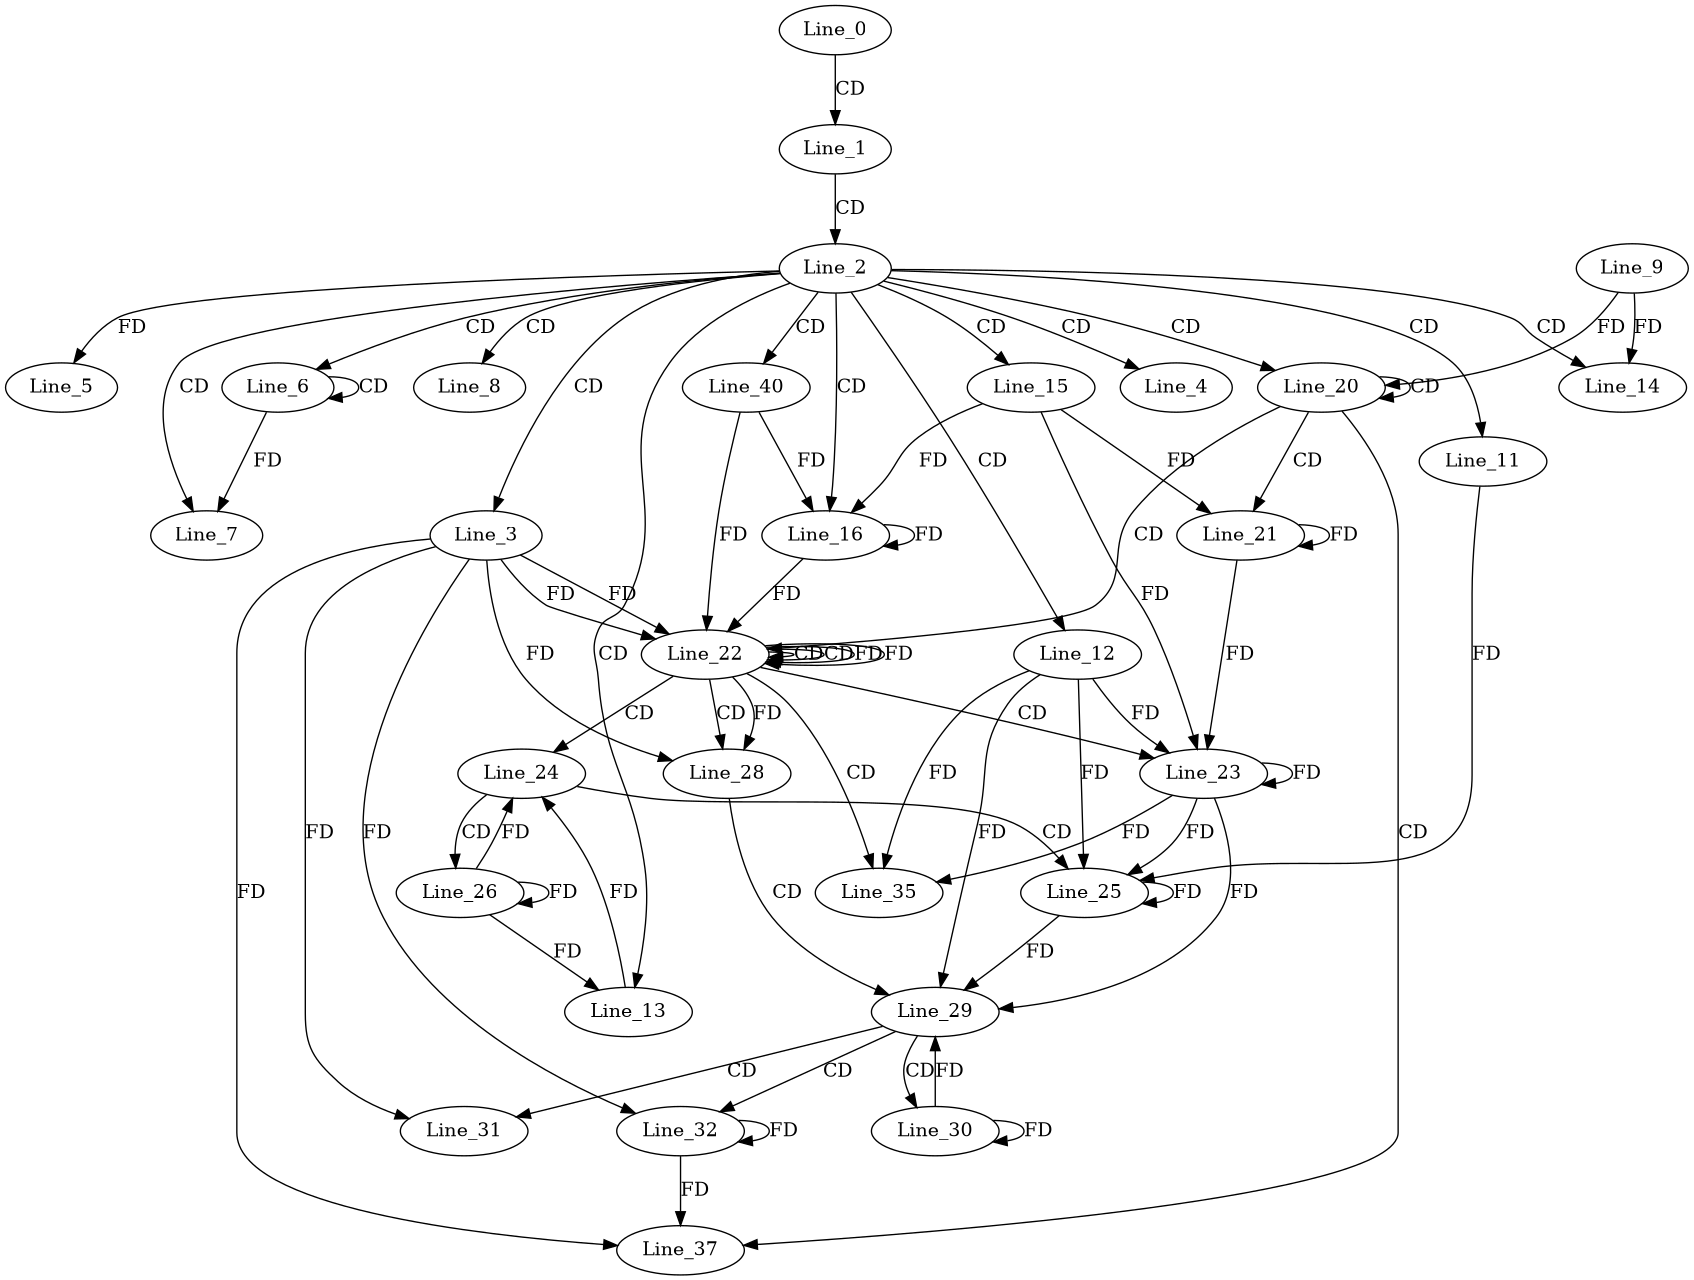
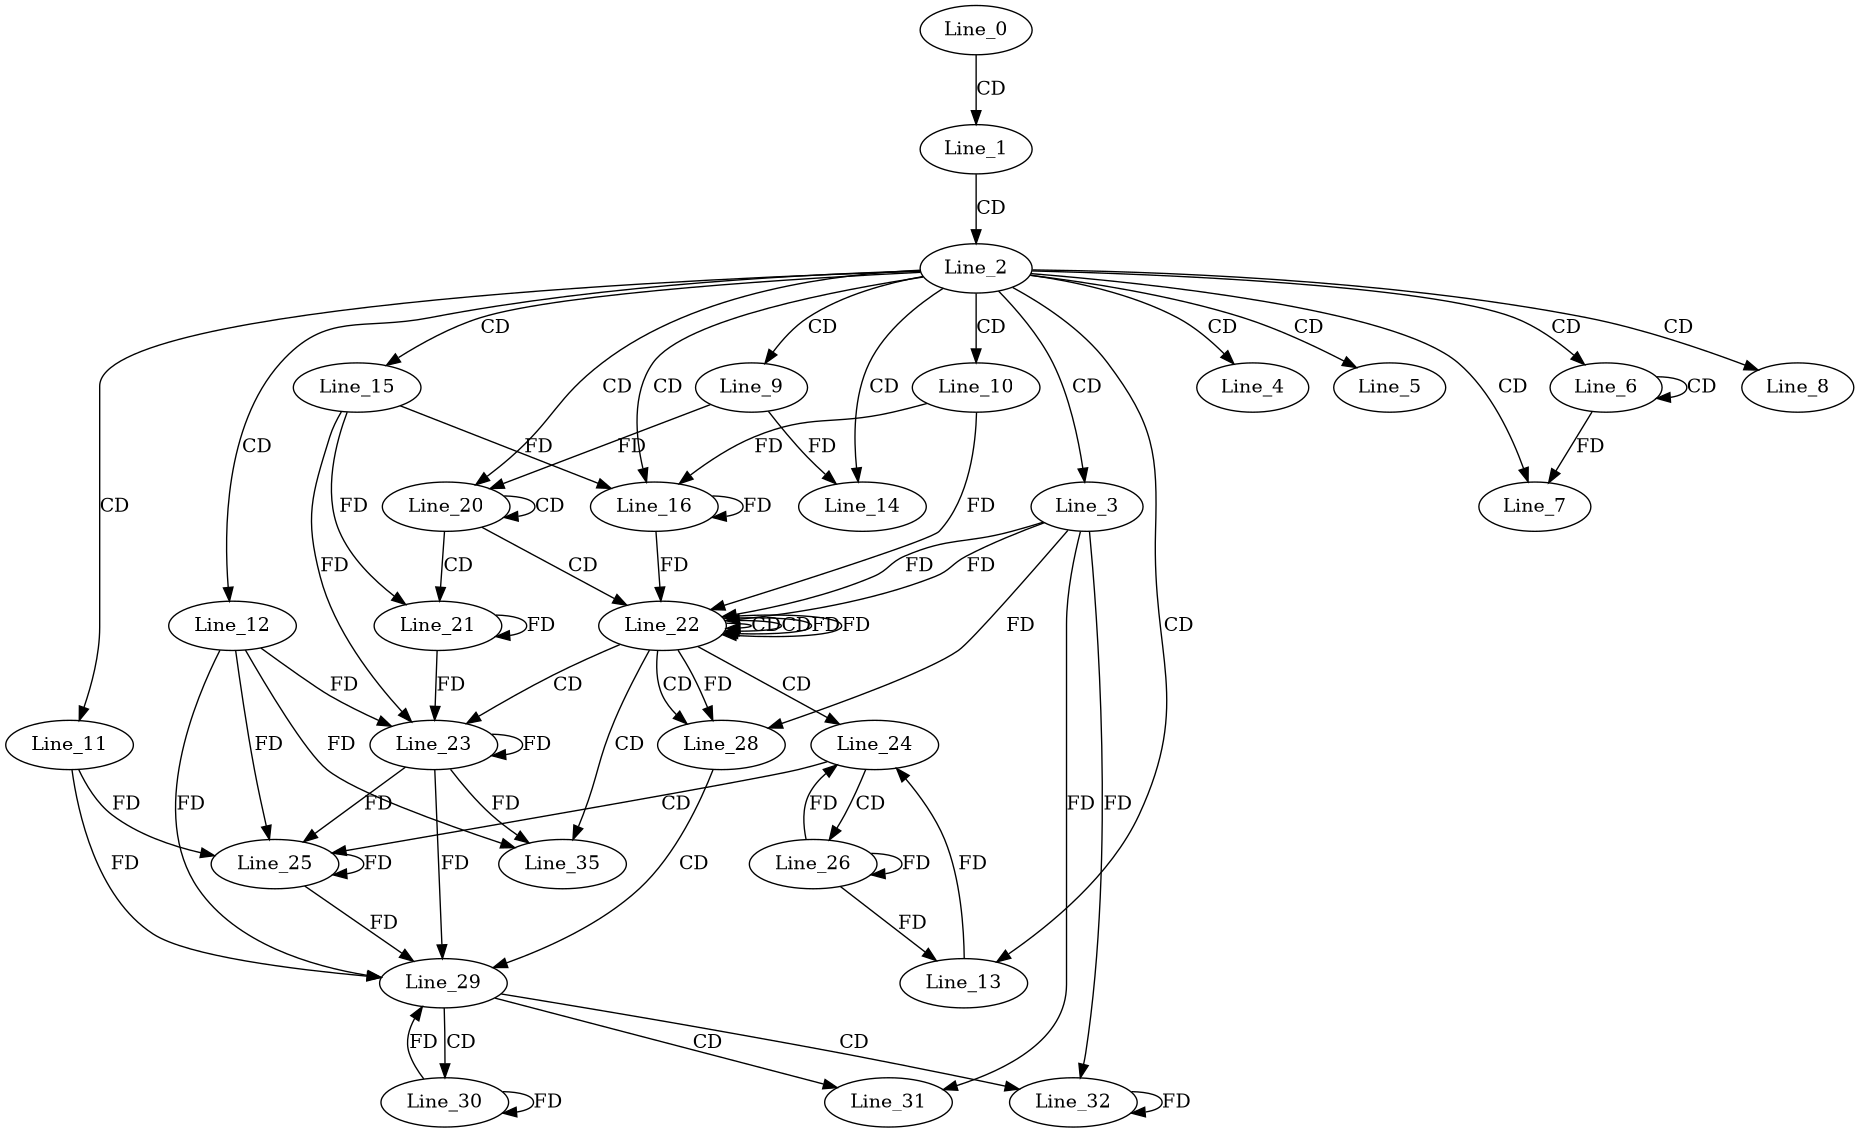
edge "Line_2" -> "Line_9": added, label "CD"
edge "Line_2" -> "Line_5": label "FD" -> "CD"
node "Line_40": label "Line_40" -> "Line_10"
edge "Line_11" -> "Line_29": added, label "FD"
node "Line_37": removed
